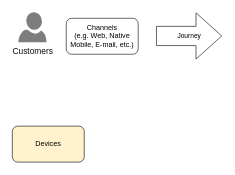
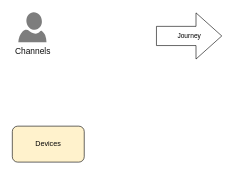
node "Channels (e.g. Web, Native Mobile, E-mail, etc.)": removed
node "Customers": label "Customers" -> "Channels"
